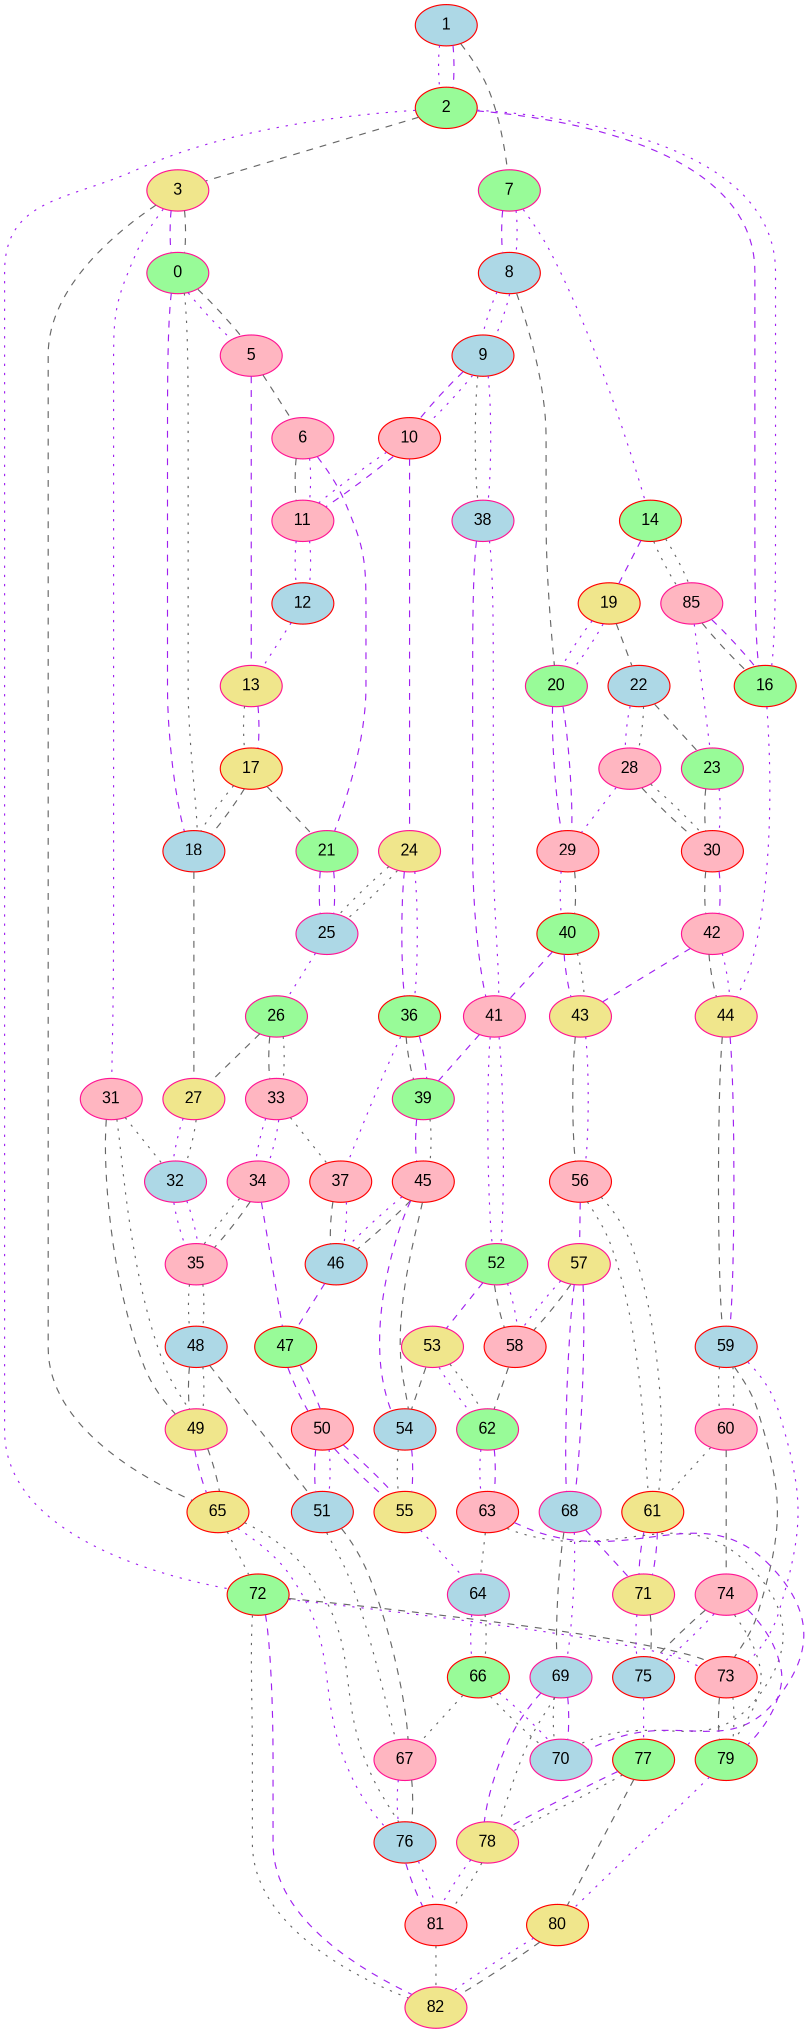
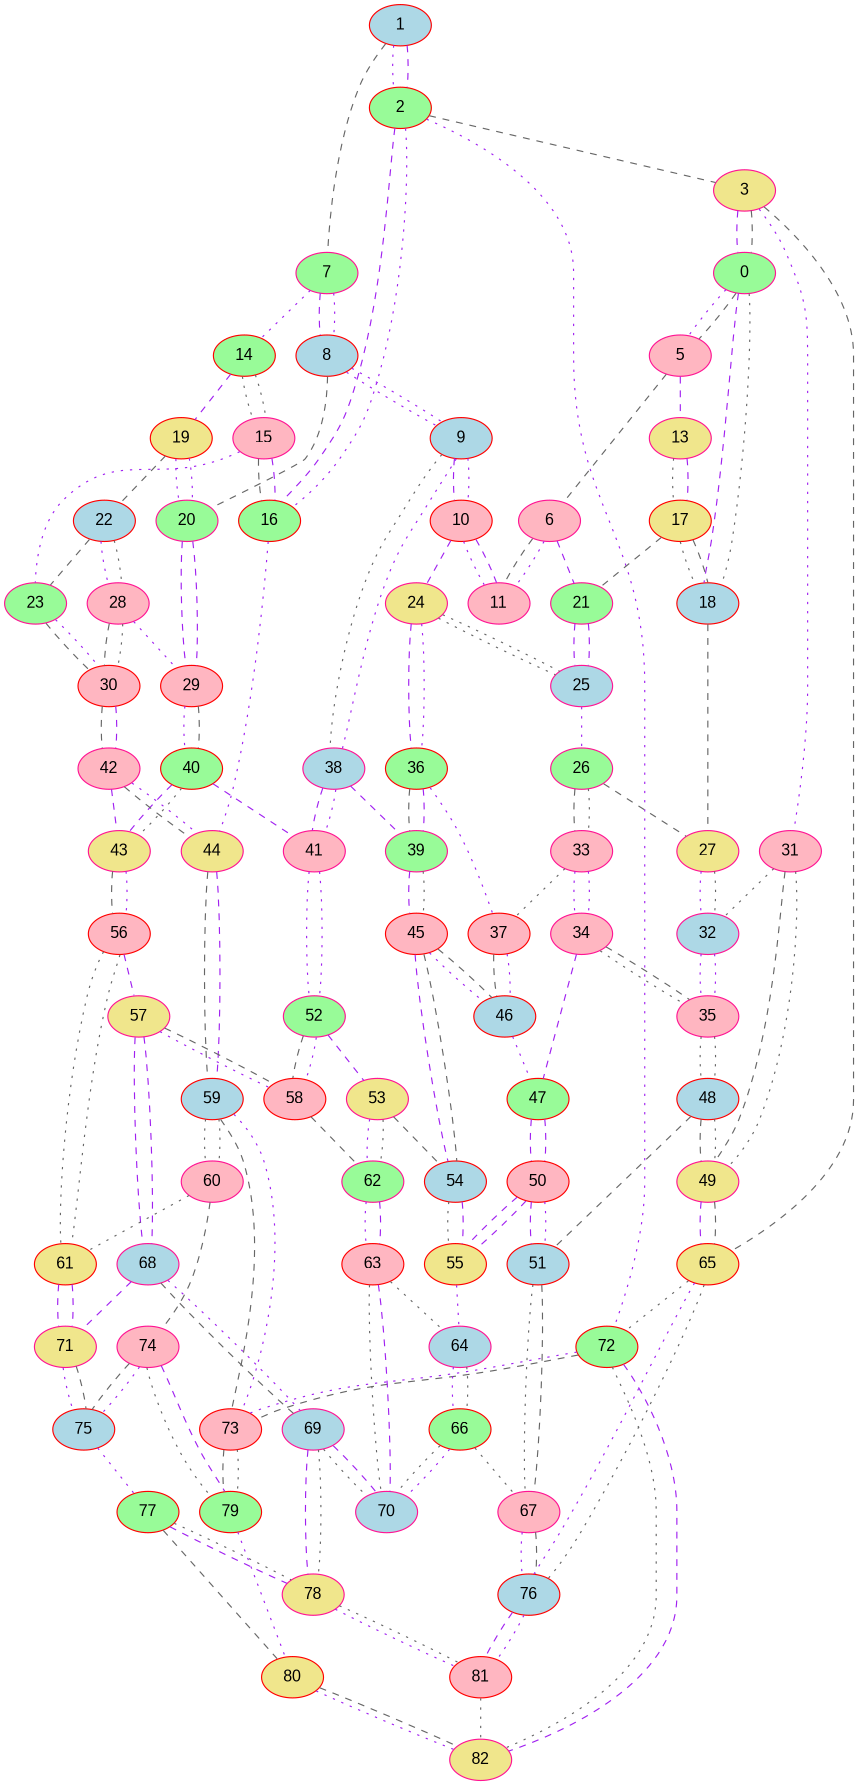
node "12": removed
node "85": label "85" -> "15"
edge "41" -- "39": now "38" -- "39"
edge "46" -- "47": style dashed -> dotted
